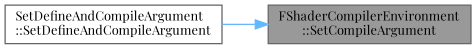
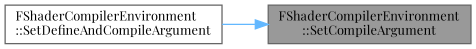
node "SetDefineAndCompileArgument ::SetDefineAndCompileArgument": label "SetDefineAndCompileArgument ::SetDefineAndCompileArgument" -> "FShaderCompilerEnvironment ::SetDefineAndCompileArgument"
